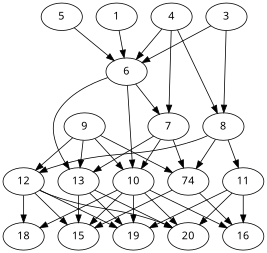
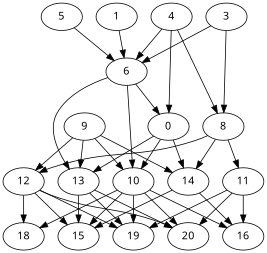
node "7": label "7" -> "0"
node "74": label "74" -> "14"
